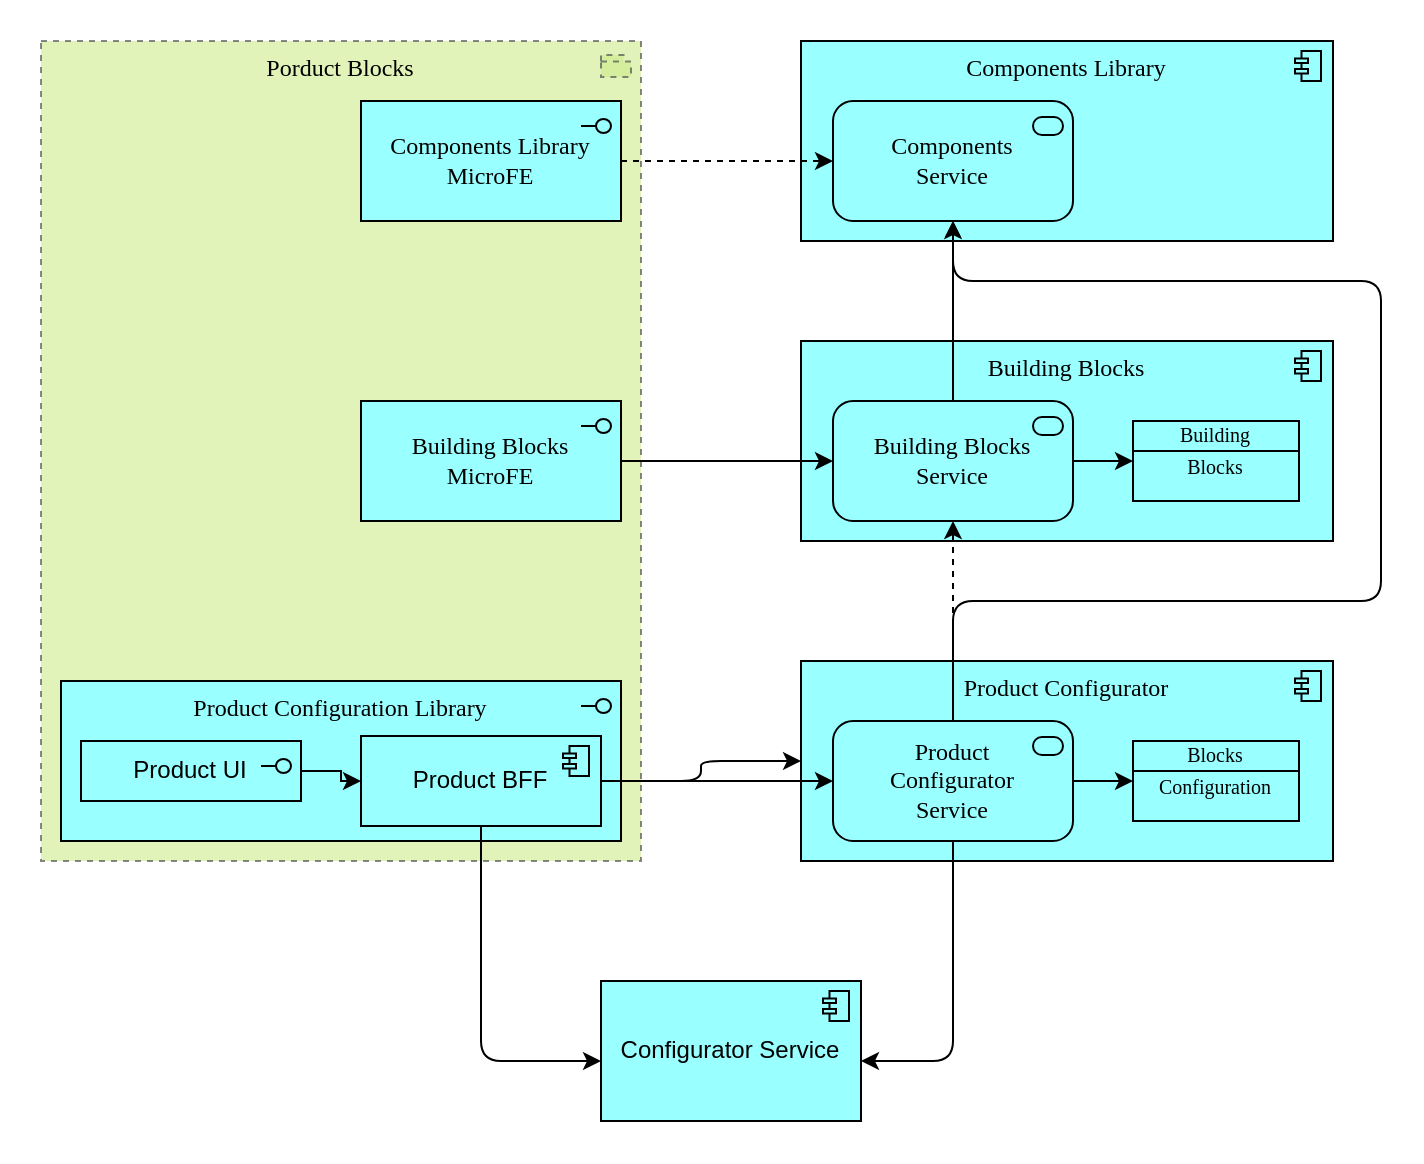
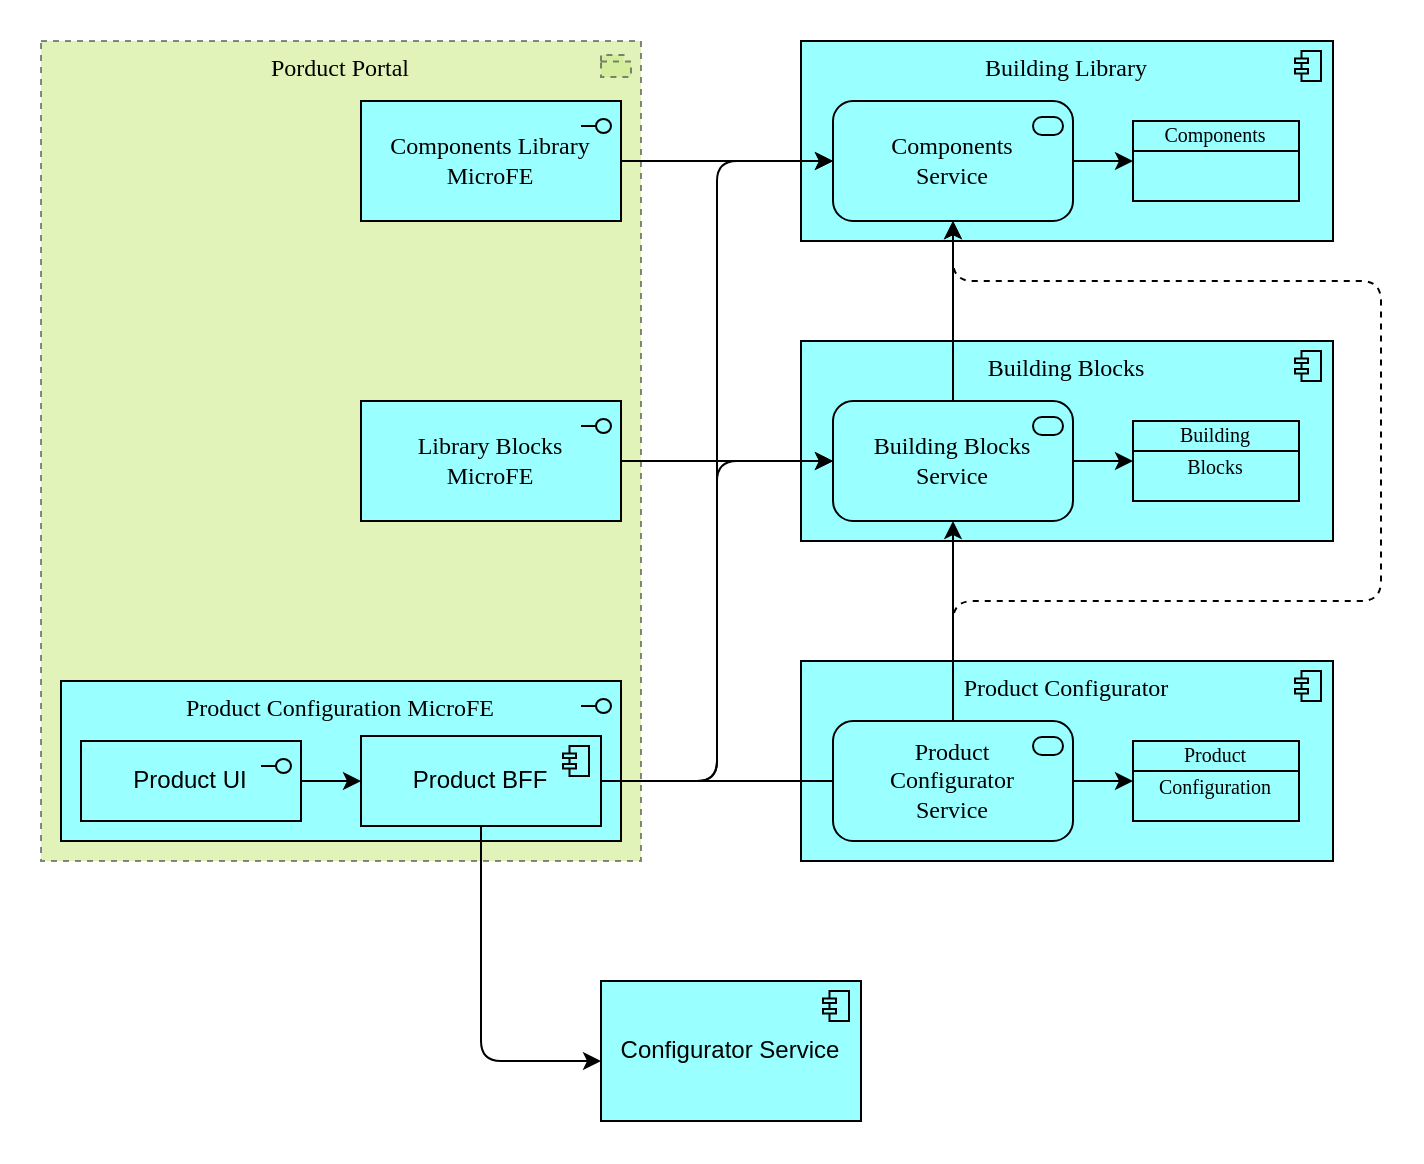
node "Porduct Blocks": label "Porduct Blocks" -> "Porduct Portal"
node "Components Library": label "Components Library" -> "Building Library"
edge "Components Library MicroFE" -> "Components Service": style dashed -> solid
edge "Components Service" -> "Components": added
node "Components": added
edge "Building Blocks Service" -> "Components Service": arrowhead open -> classic
edge "Product BFF" -> "Components Service": added
edge "Product Configurator Service" -> "Components Service": style solid -> dashed
node "Building Blocks MicroFE": label "Building Blocks MicroFE" -> "Library Blocks MicroFE"
edge "Product Configurator Service" -> "Building Blocks Service": style dashed -> solid
node "Product Configuration Library": label "Product Configuration Library" -> "Product Configuration MicroFE"
edge "Product BFF" -> "Product Configurator": now "Product BFF" -> "Building Blocks Service"
node "Blocks Configuration": label "Blocks Configuration" -> "Product Configuration"
node "Product UI": size 220x60 -> 220x80
edge "Product BFF" -> "Product Configurator Service": arrowhead classic -> none
edge "Product Configurator Service" -> "Configurator Service": removed
